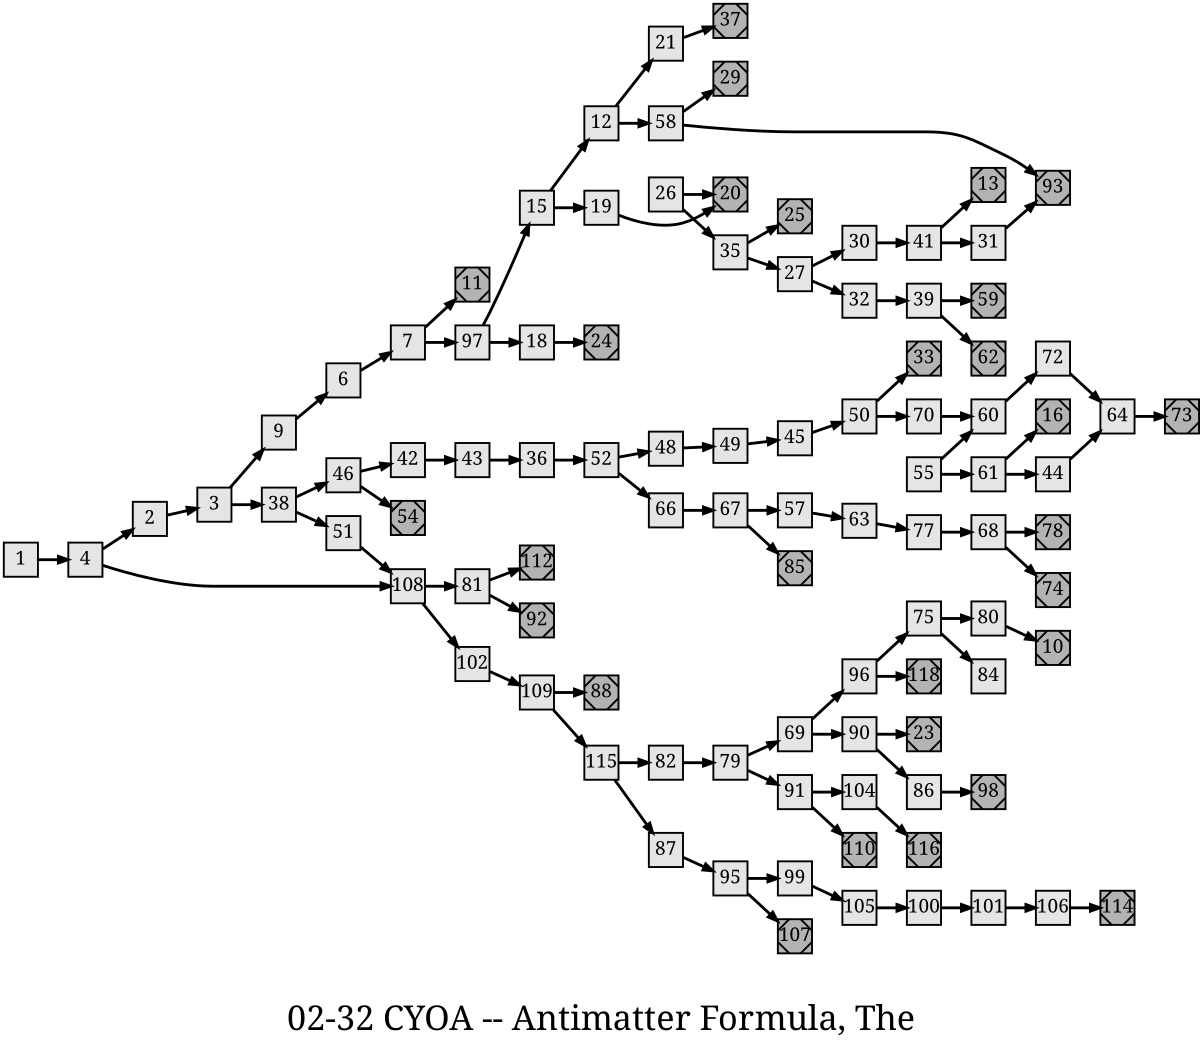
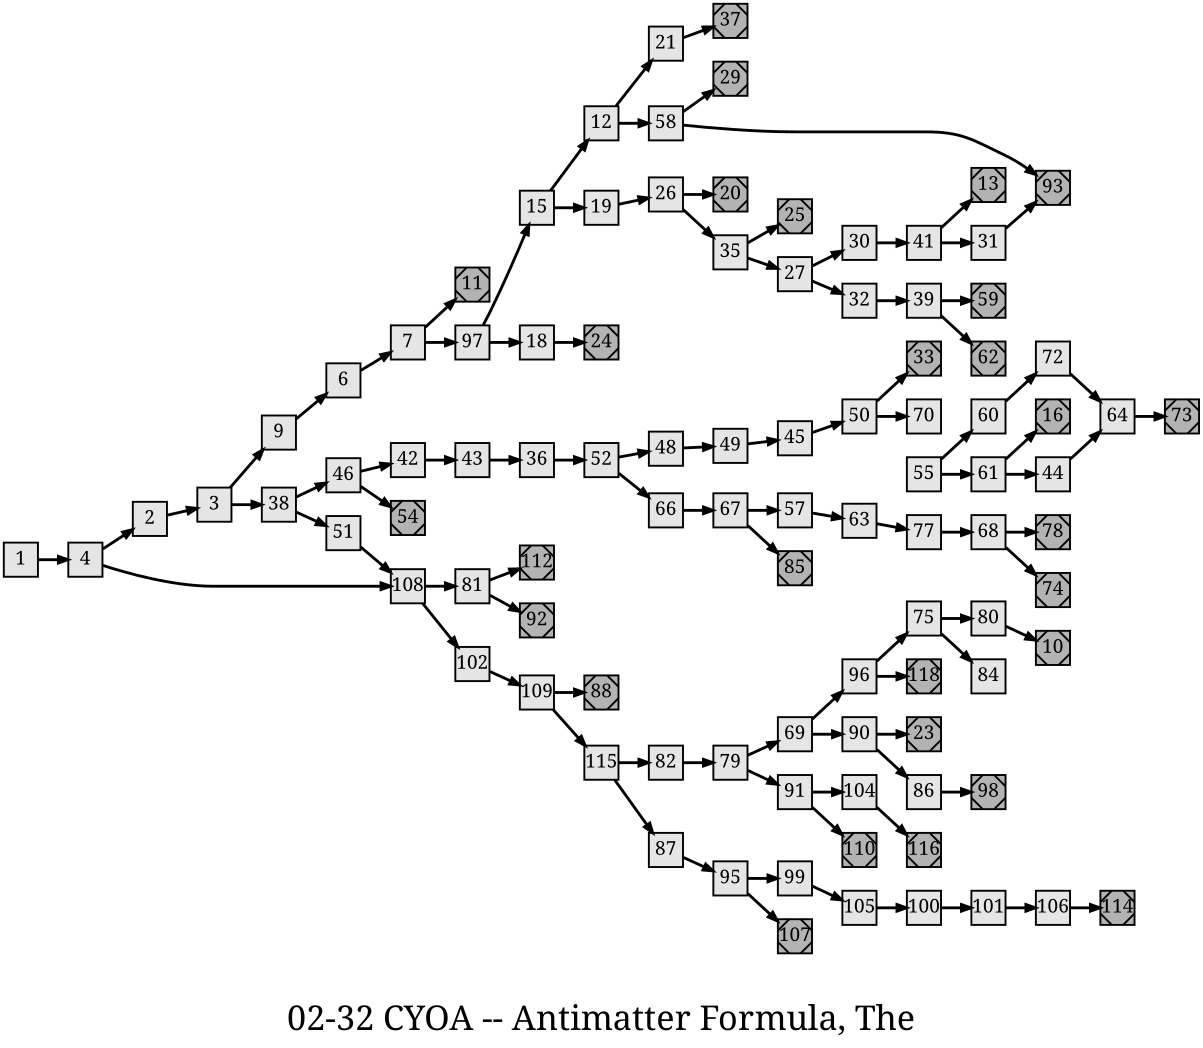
edge "19" -> "20": now "19" -> "26"
edge "70" -> "60": removed
